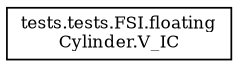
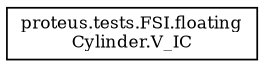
node "tests.tests.FSI.floating Cylinder.V_IC": label "tests.tests.FSI.floating Cylinder.V_IC" -> "proteus.tests.FSI.floating Cylinder.V_IC"
